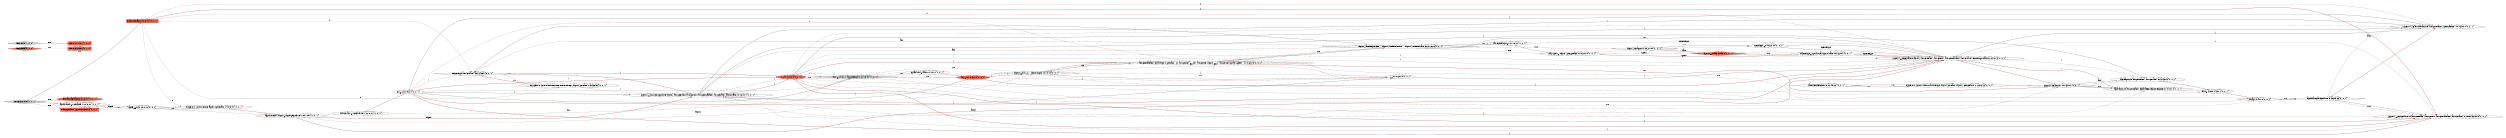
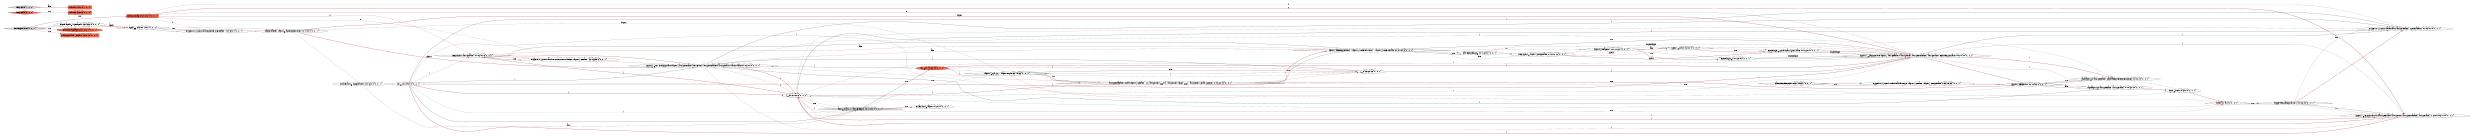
edge "isExpression['1', '0', '0']" -> "Node n@@@2@@@['1', '0', '0']": label "true" -> "false"
node "typeStr != null@@@24@@@['0', '0', '1']": fillcolor tomato -> white
edge "boolean found = false@@@12@@@['0', '0', '1']" -> "int j = 0@@@13@@@['0', '0', '1']": removed
node "i++@@@11@@@['0', '0', '1']": fillcolor tomato -> white
